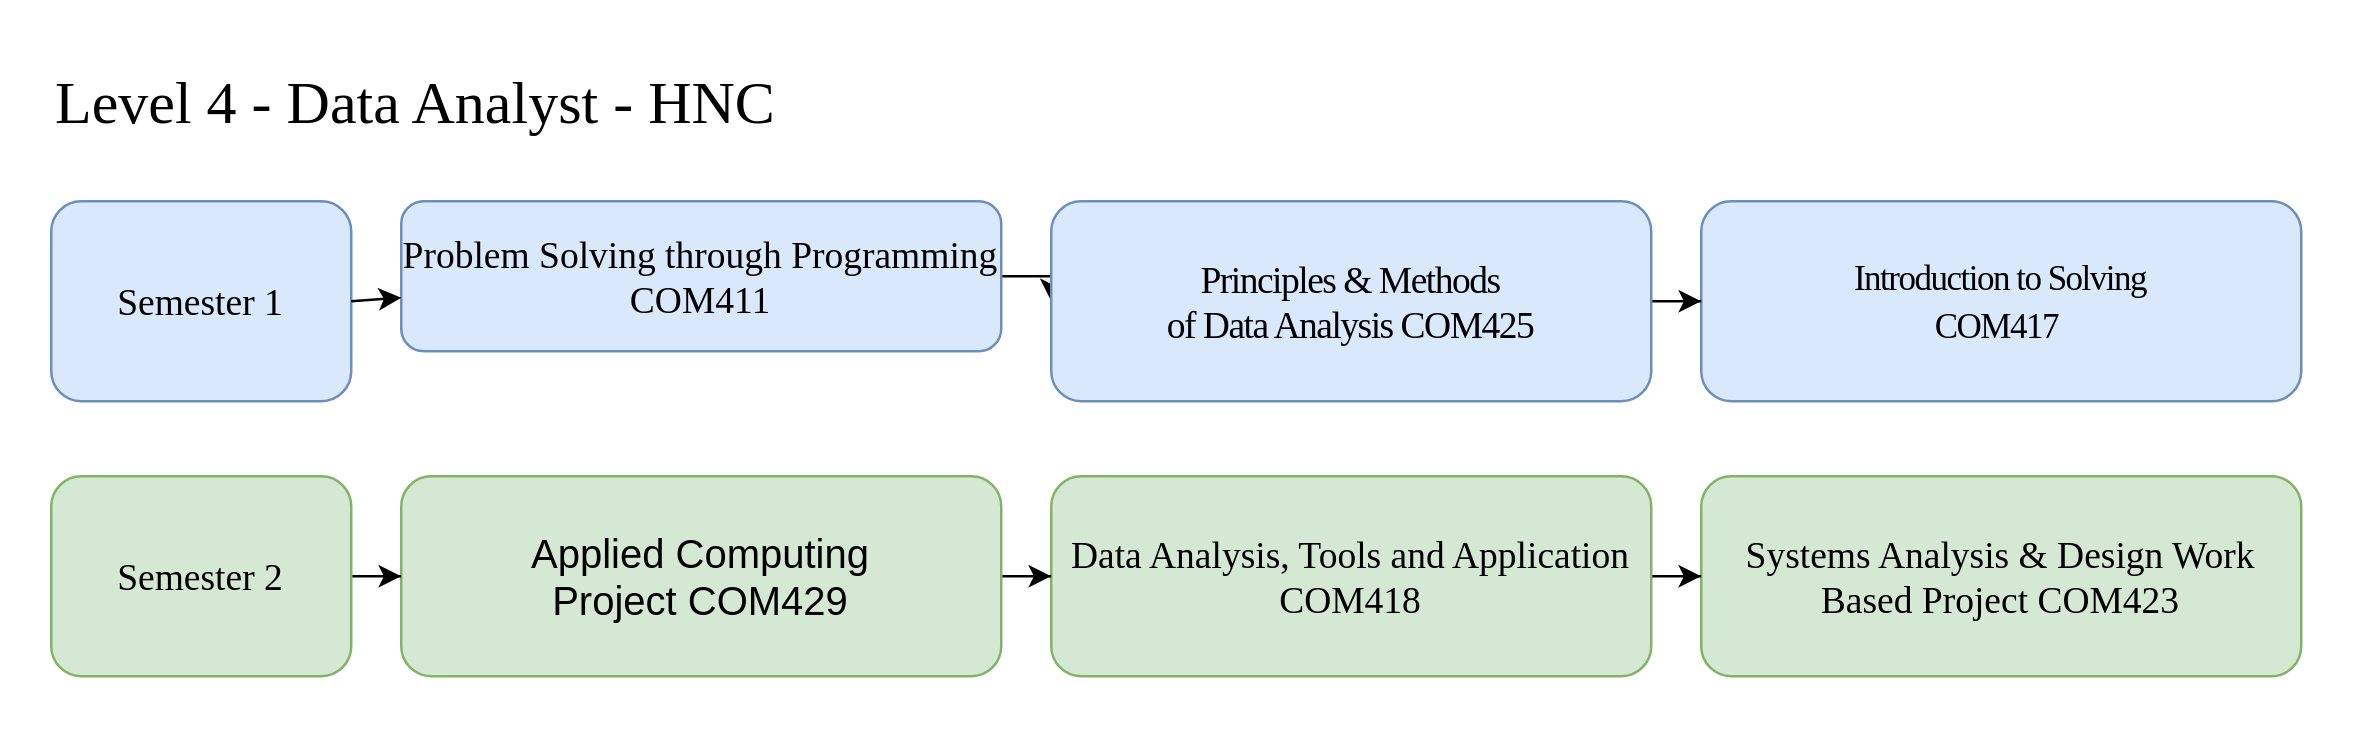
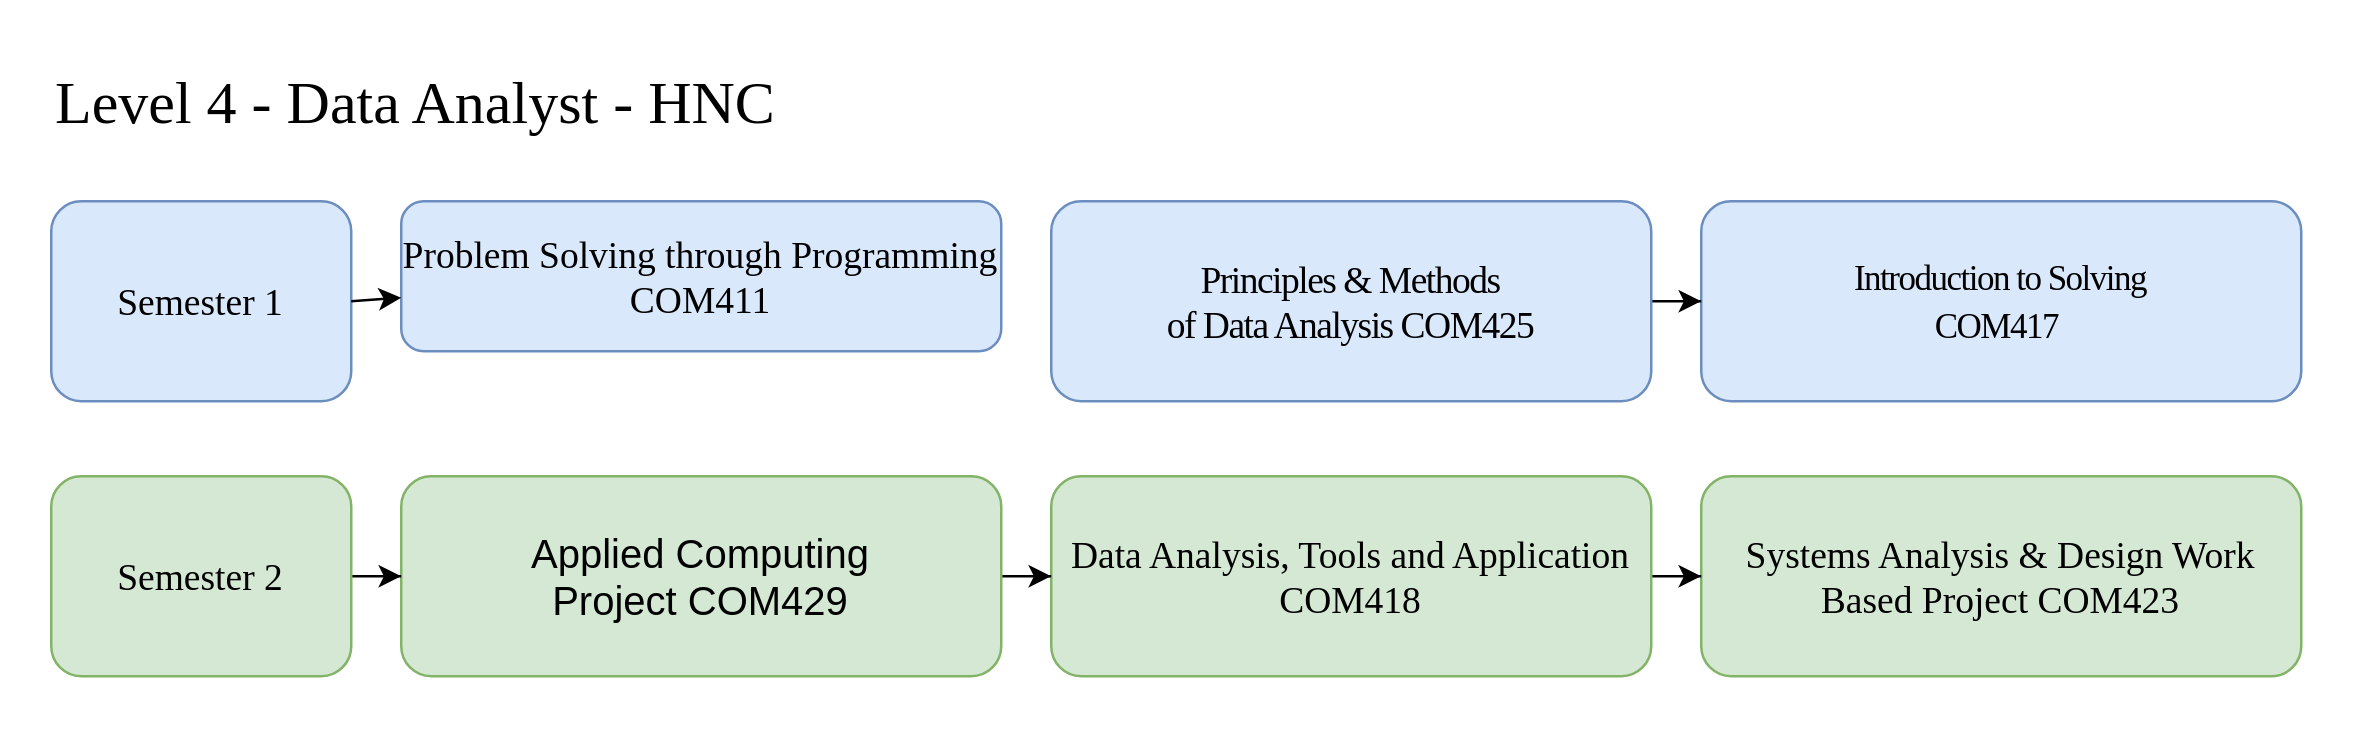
edge "Problem Solving through Programming COM411" -> "Principles & Methods of Data Analysis COM425": removed
